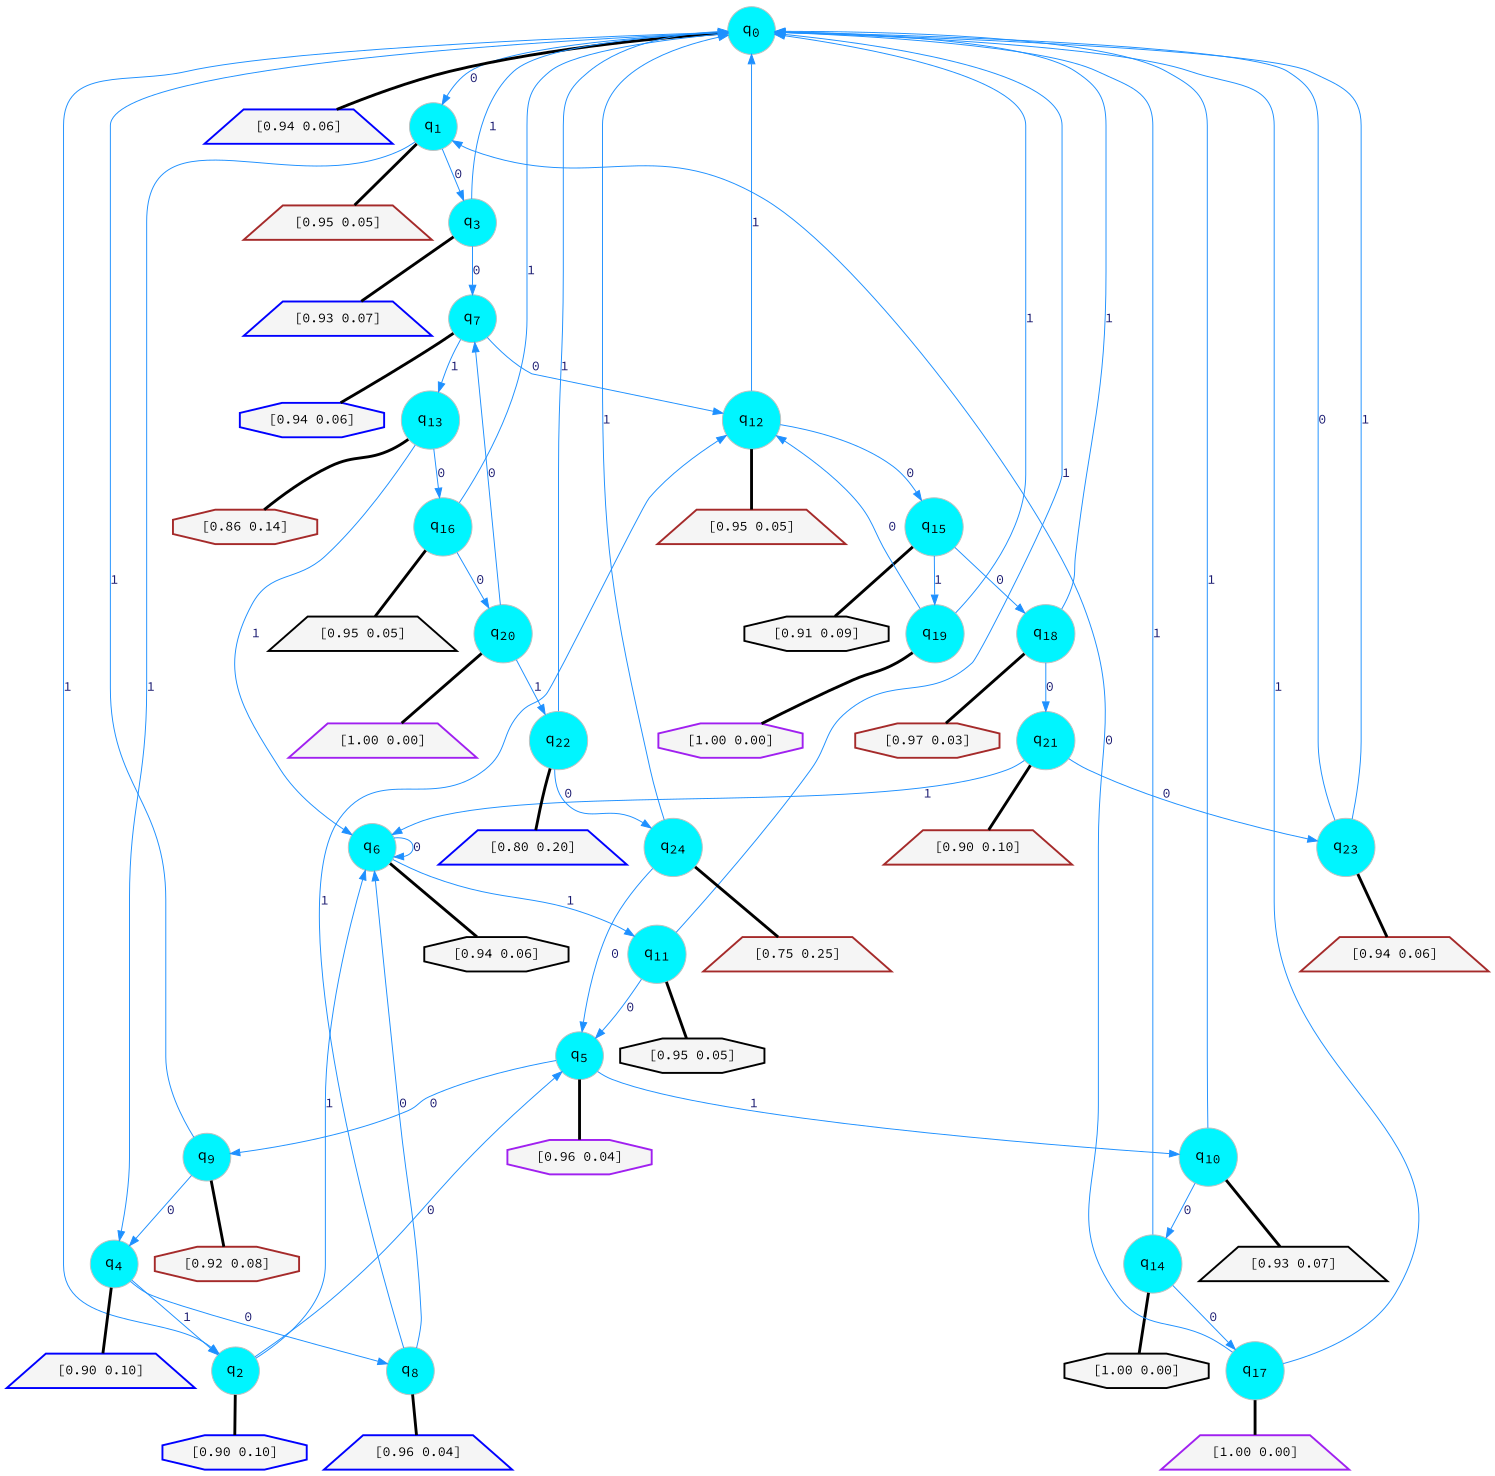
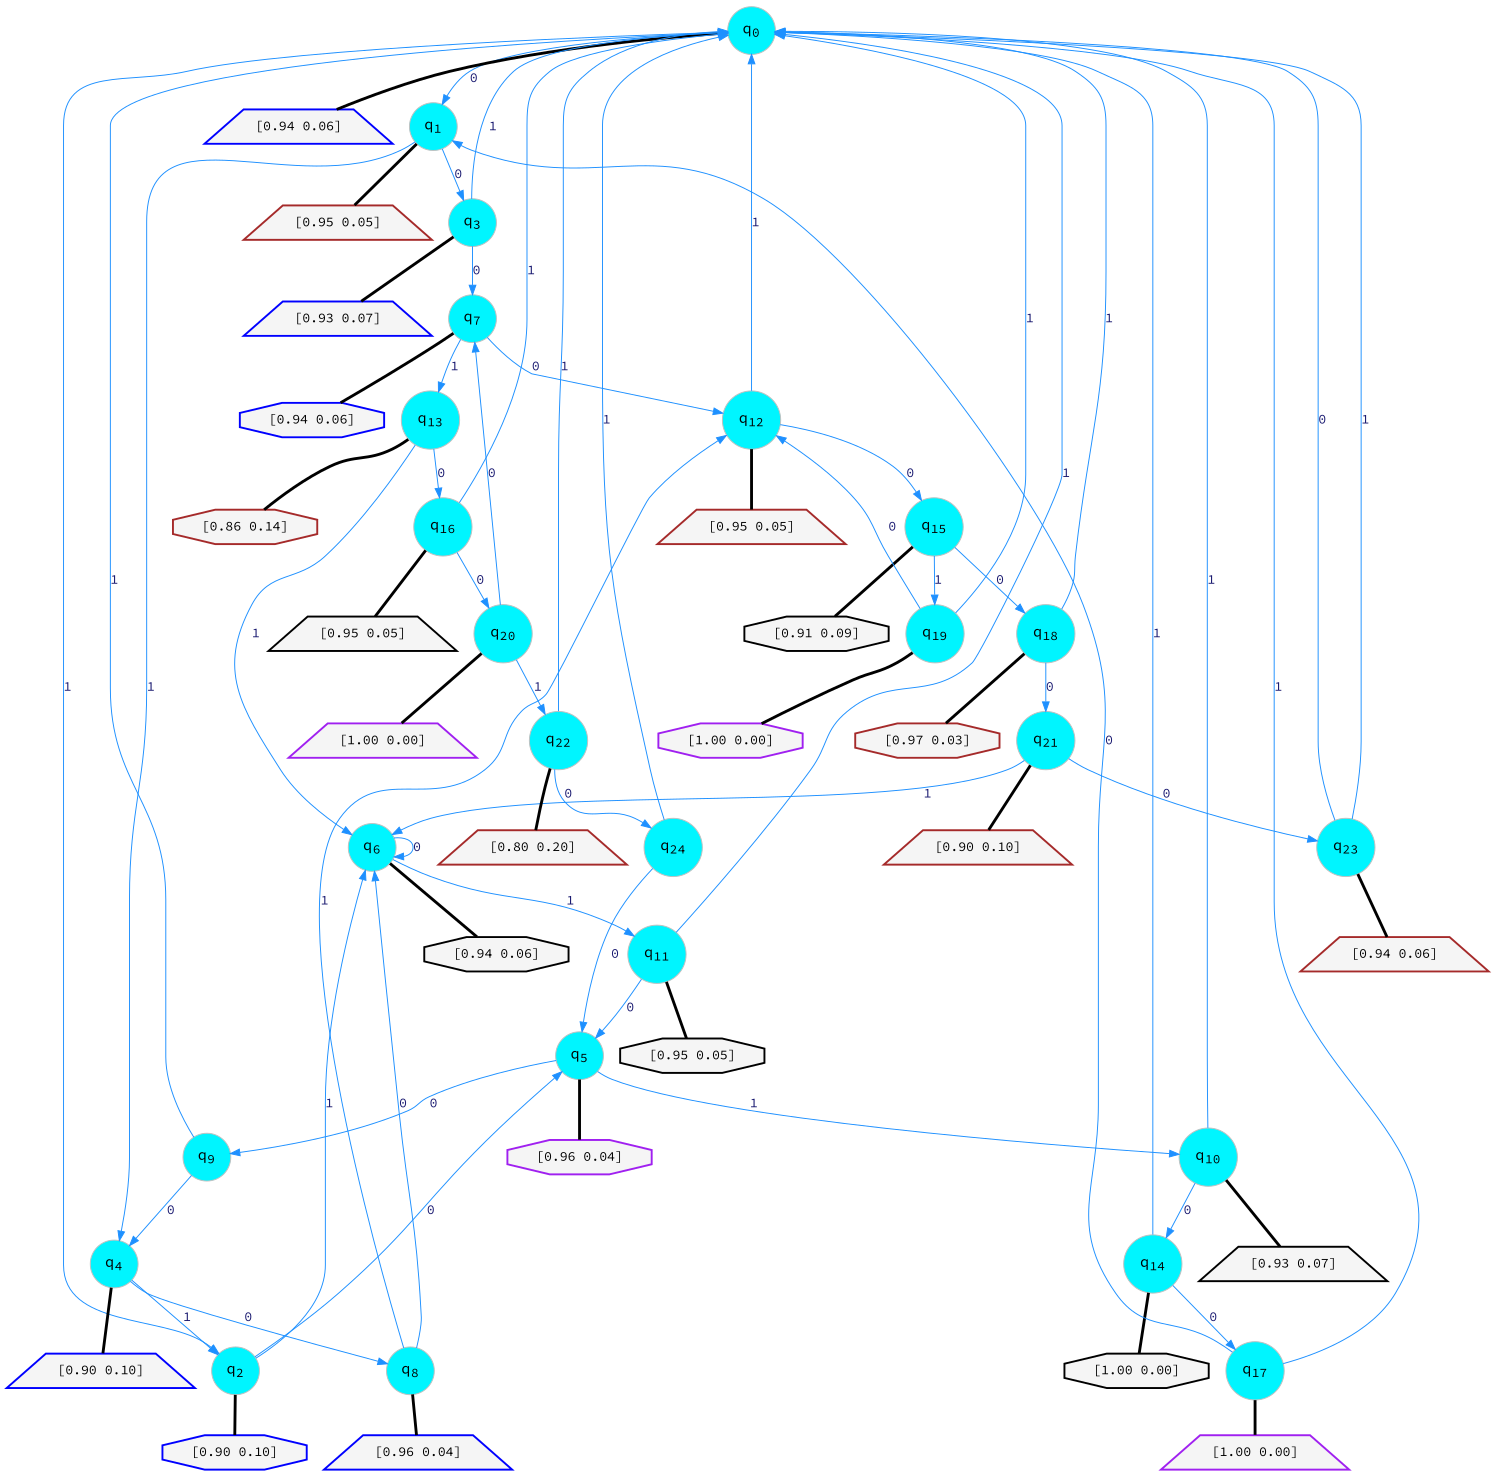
node "[0.80 0.20]": color blue -> brown
node "[0.75 0.25]": removed
node "[0.92 0.08]": removed
